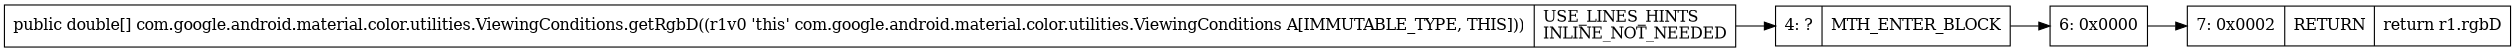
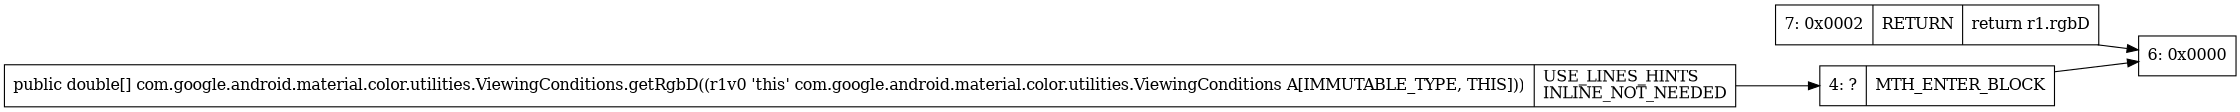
edge "6: 0x0000" -> "7: 0x0002": reversed
